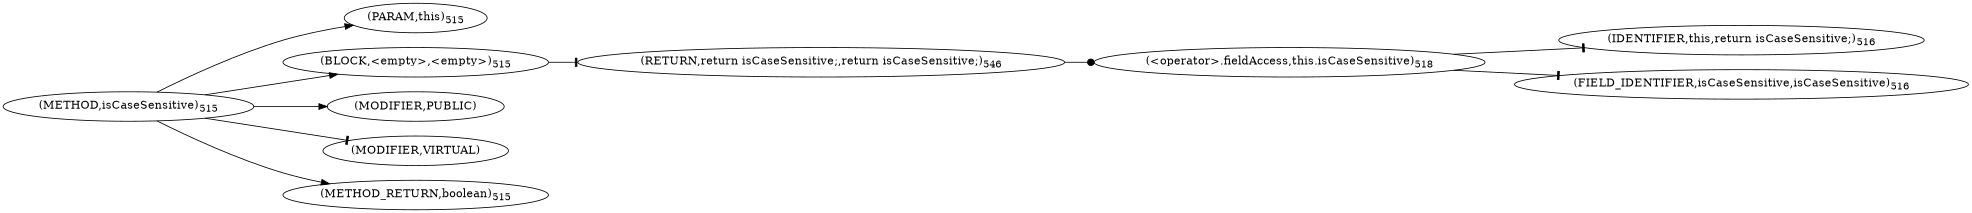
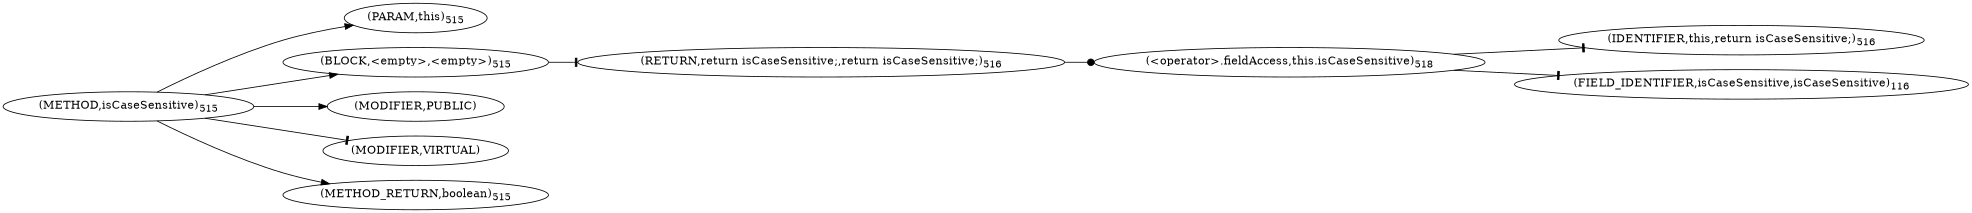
node "(RETURN,return isCaseSensitive;,return isCaseSensitive;)": text "546" -> "516"
node "(FIELD_IDENTIFIER,isCaseSensitive,isCaseSensitive)": text "516" -> "116"
